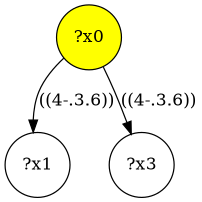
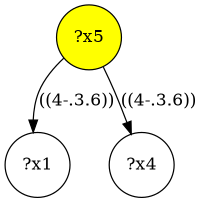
node "?x0": label "?x0" -> "?x5"
node "?x3": label "?x3" -> "?x4"
